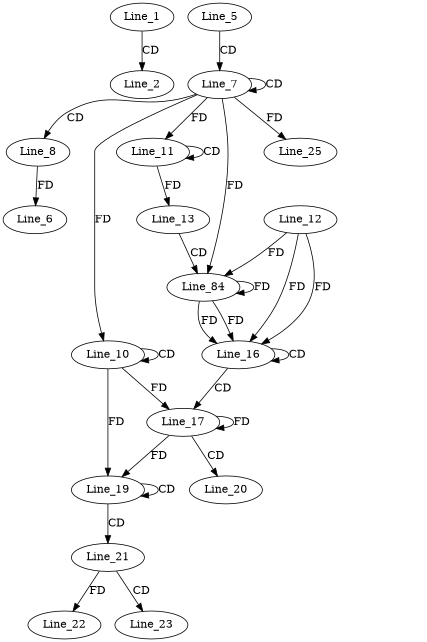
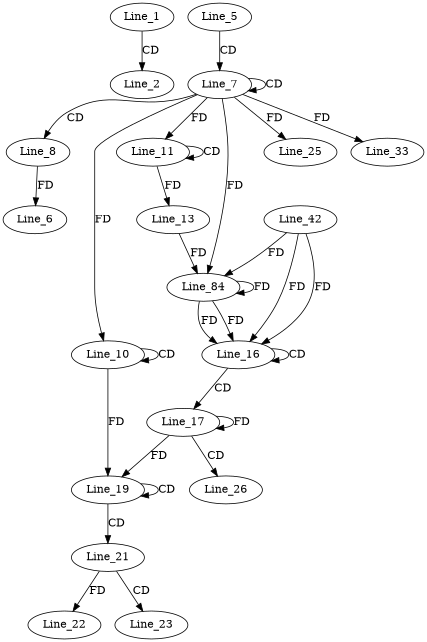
node "Line_33": added
node "Line_12": label "Line_12" -> "Line_42"
edge "Line_13" -> "Line_84": label "CD" -> "FD"
edge "Line_10" -> "Line_17": removed, label "FD"
node "Line_20": label "Line_20" -> "Line_26"
